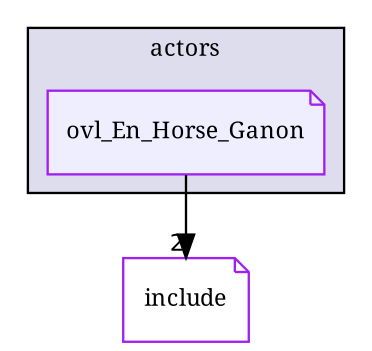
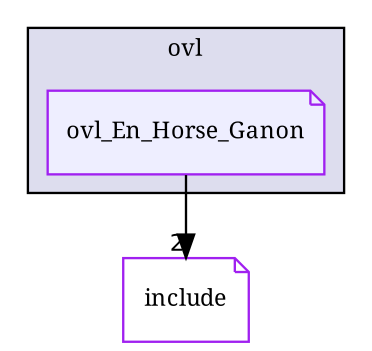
cluster "actors": label "actors" -> "ovl"
